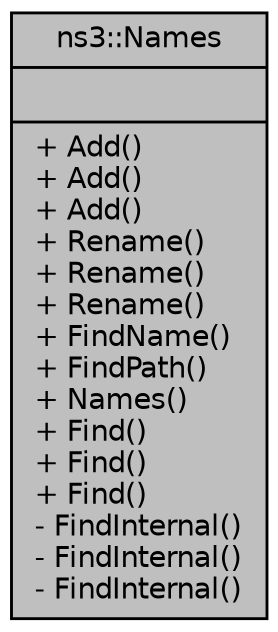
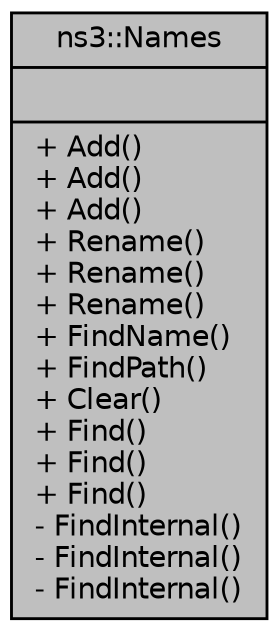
node "ns3::Names": text "+ Names()" -> "+ Clear()"
